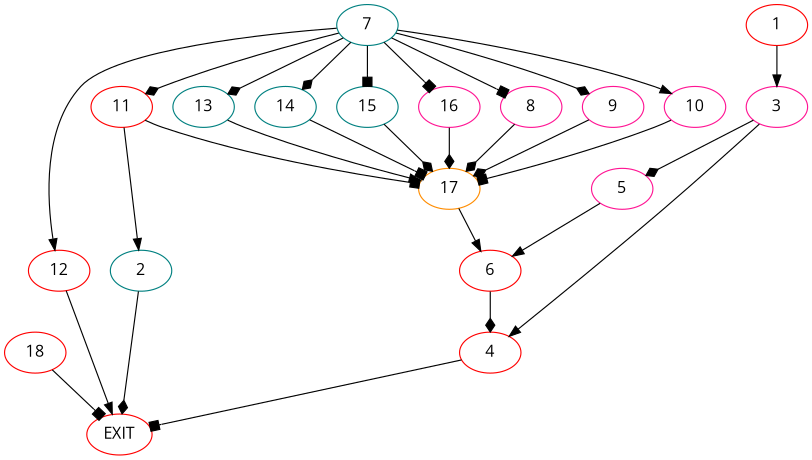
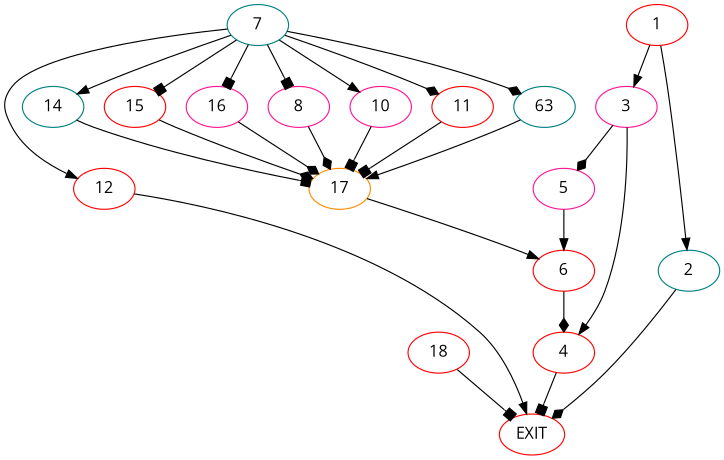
edge "7" -> "14": arrowhead diamond -> normal
node "13": label "13" -> "63"
node "15": color teal -> red
node "9": removed
edge "11" -> "2": now "1" -> "2"
